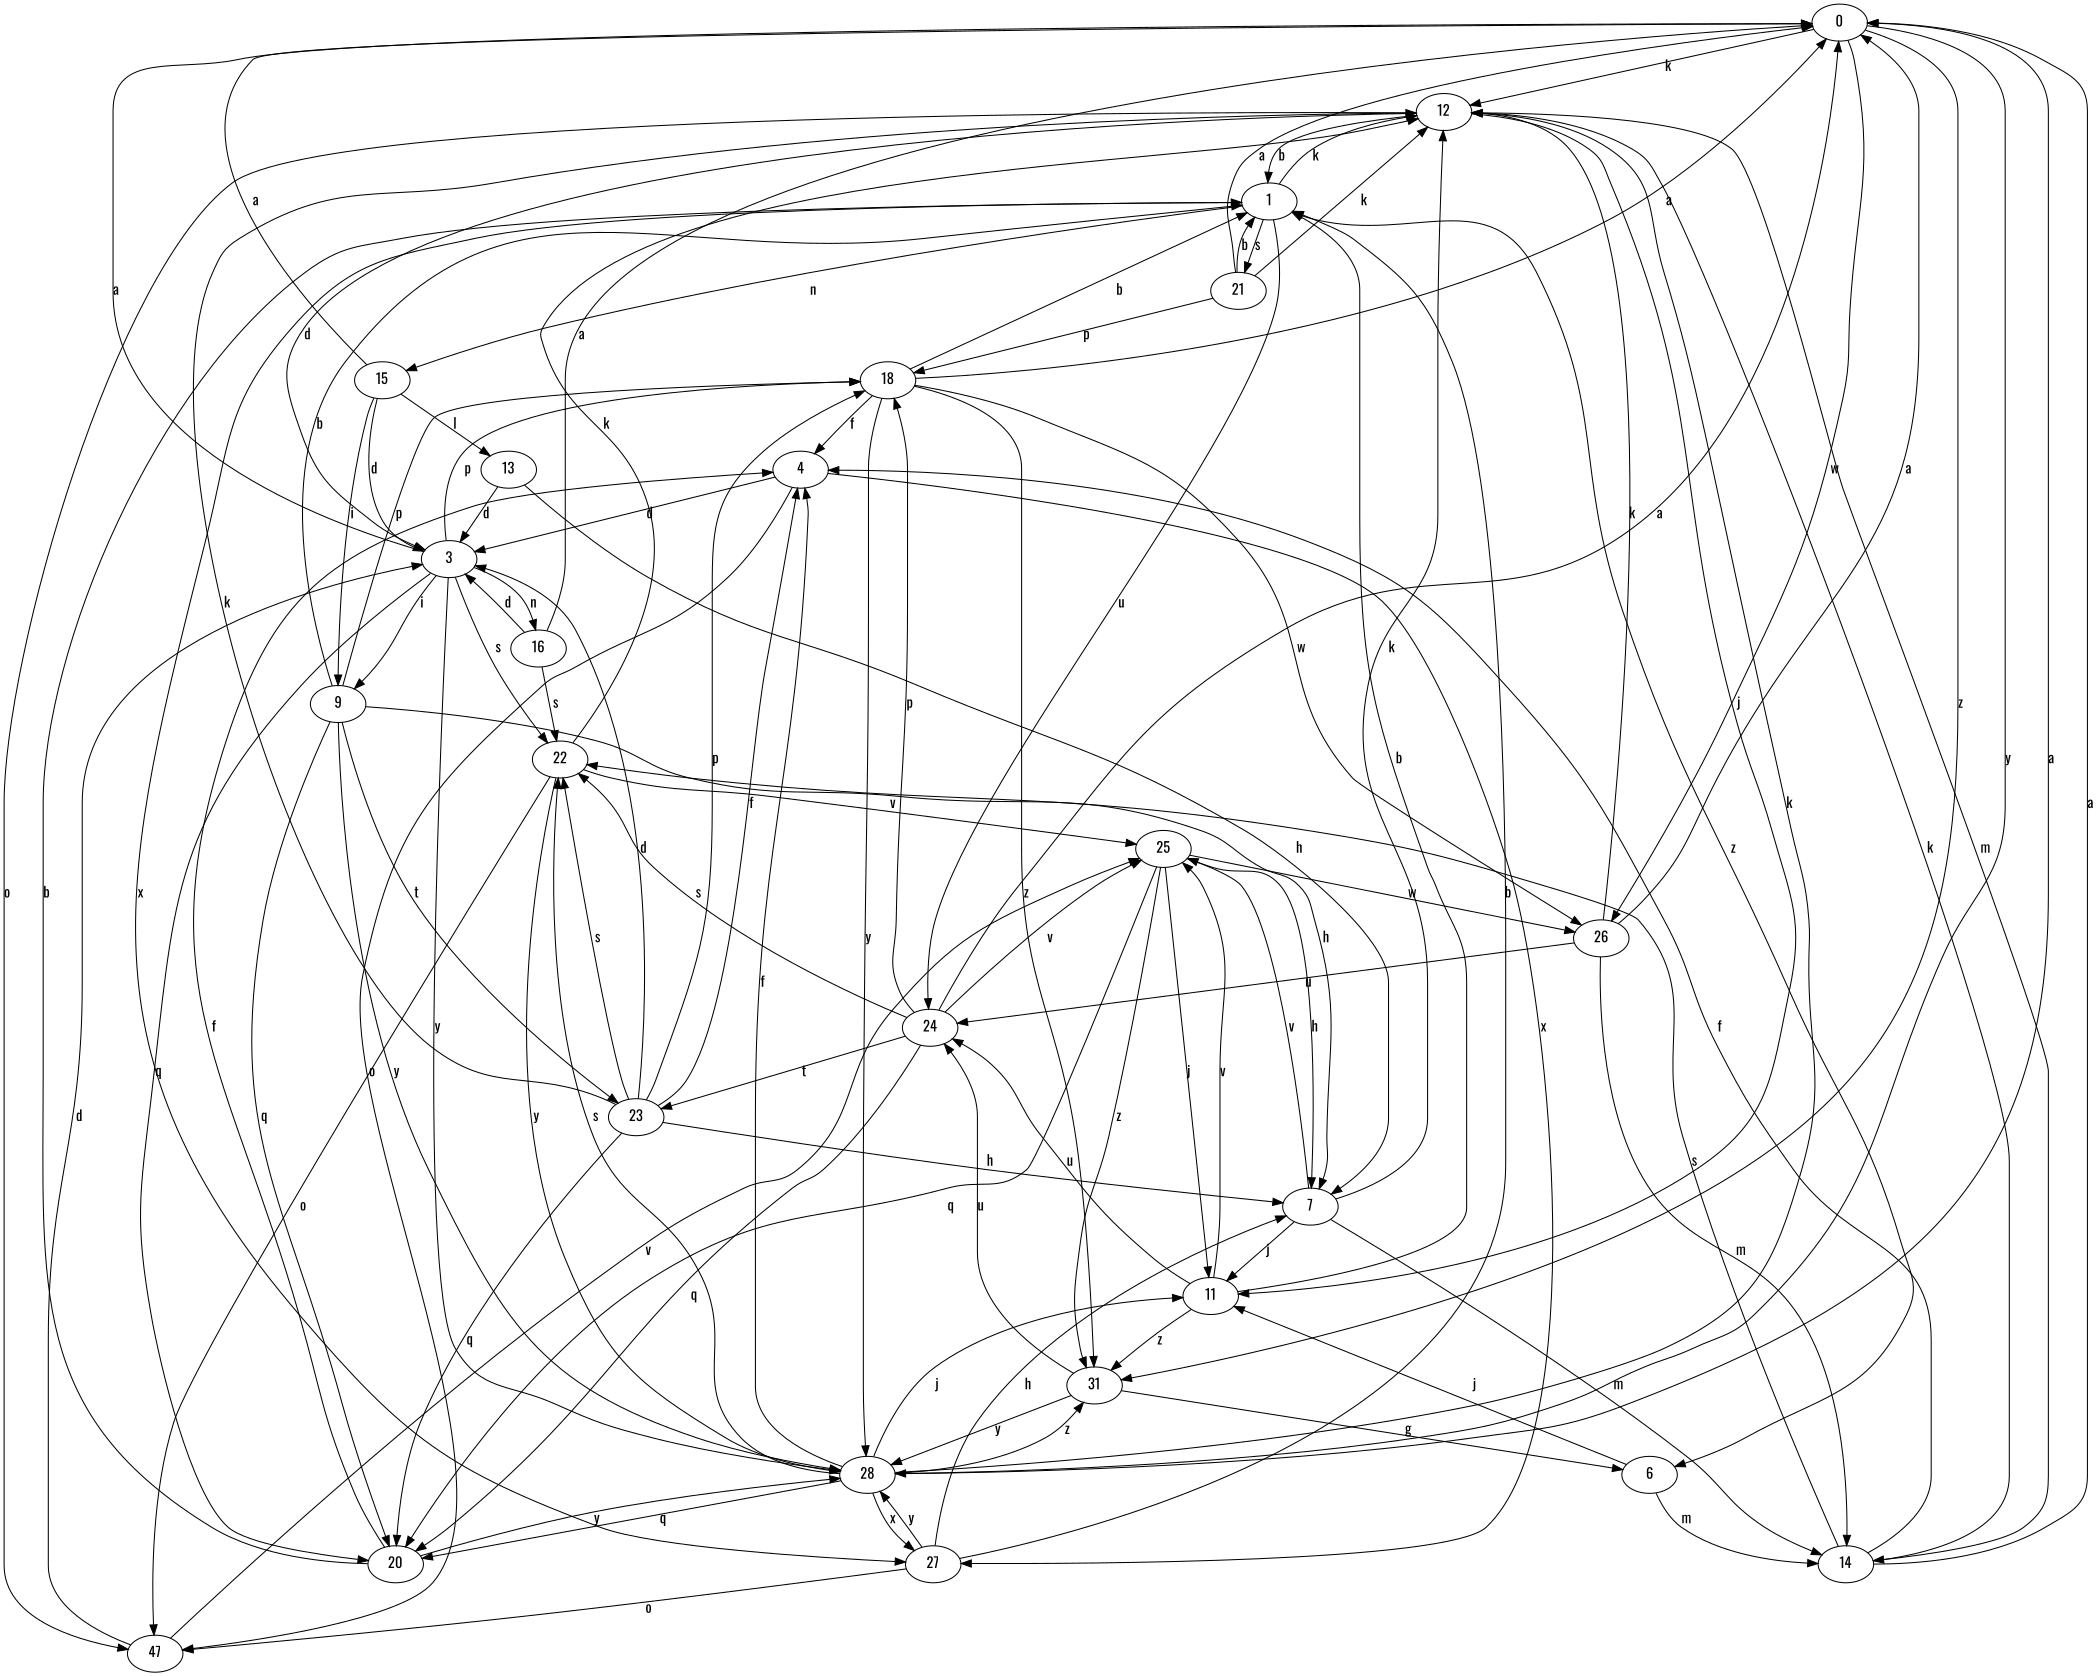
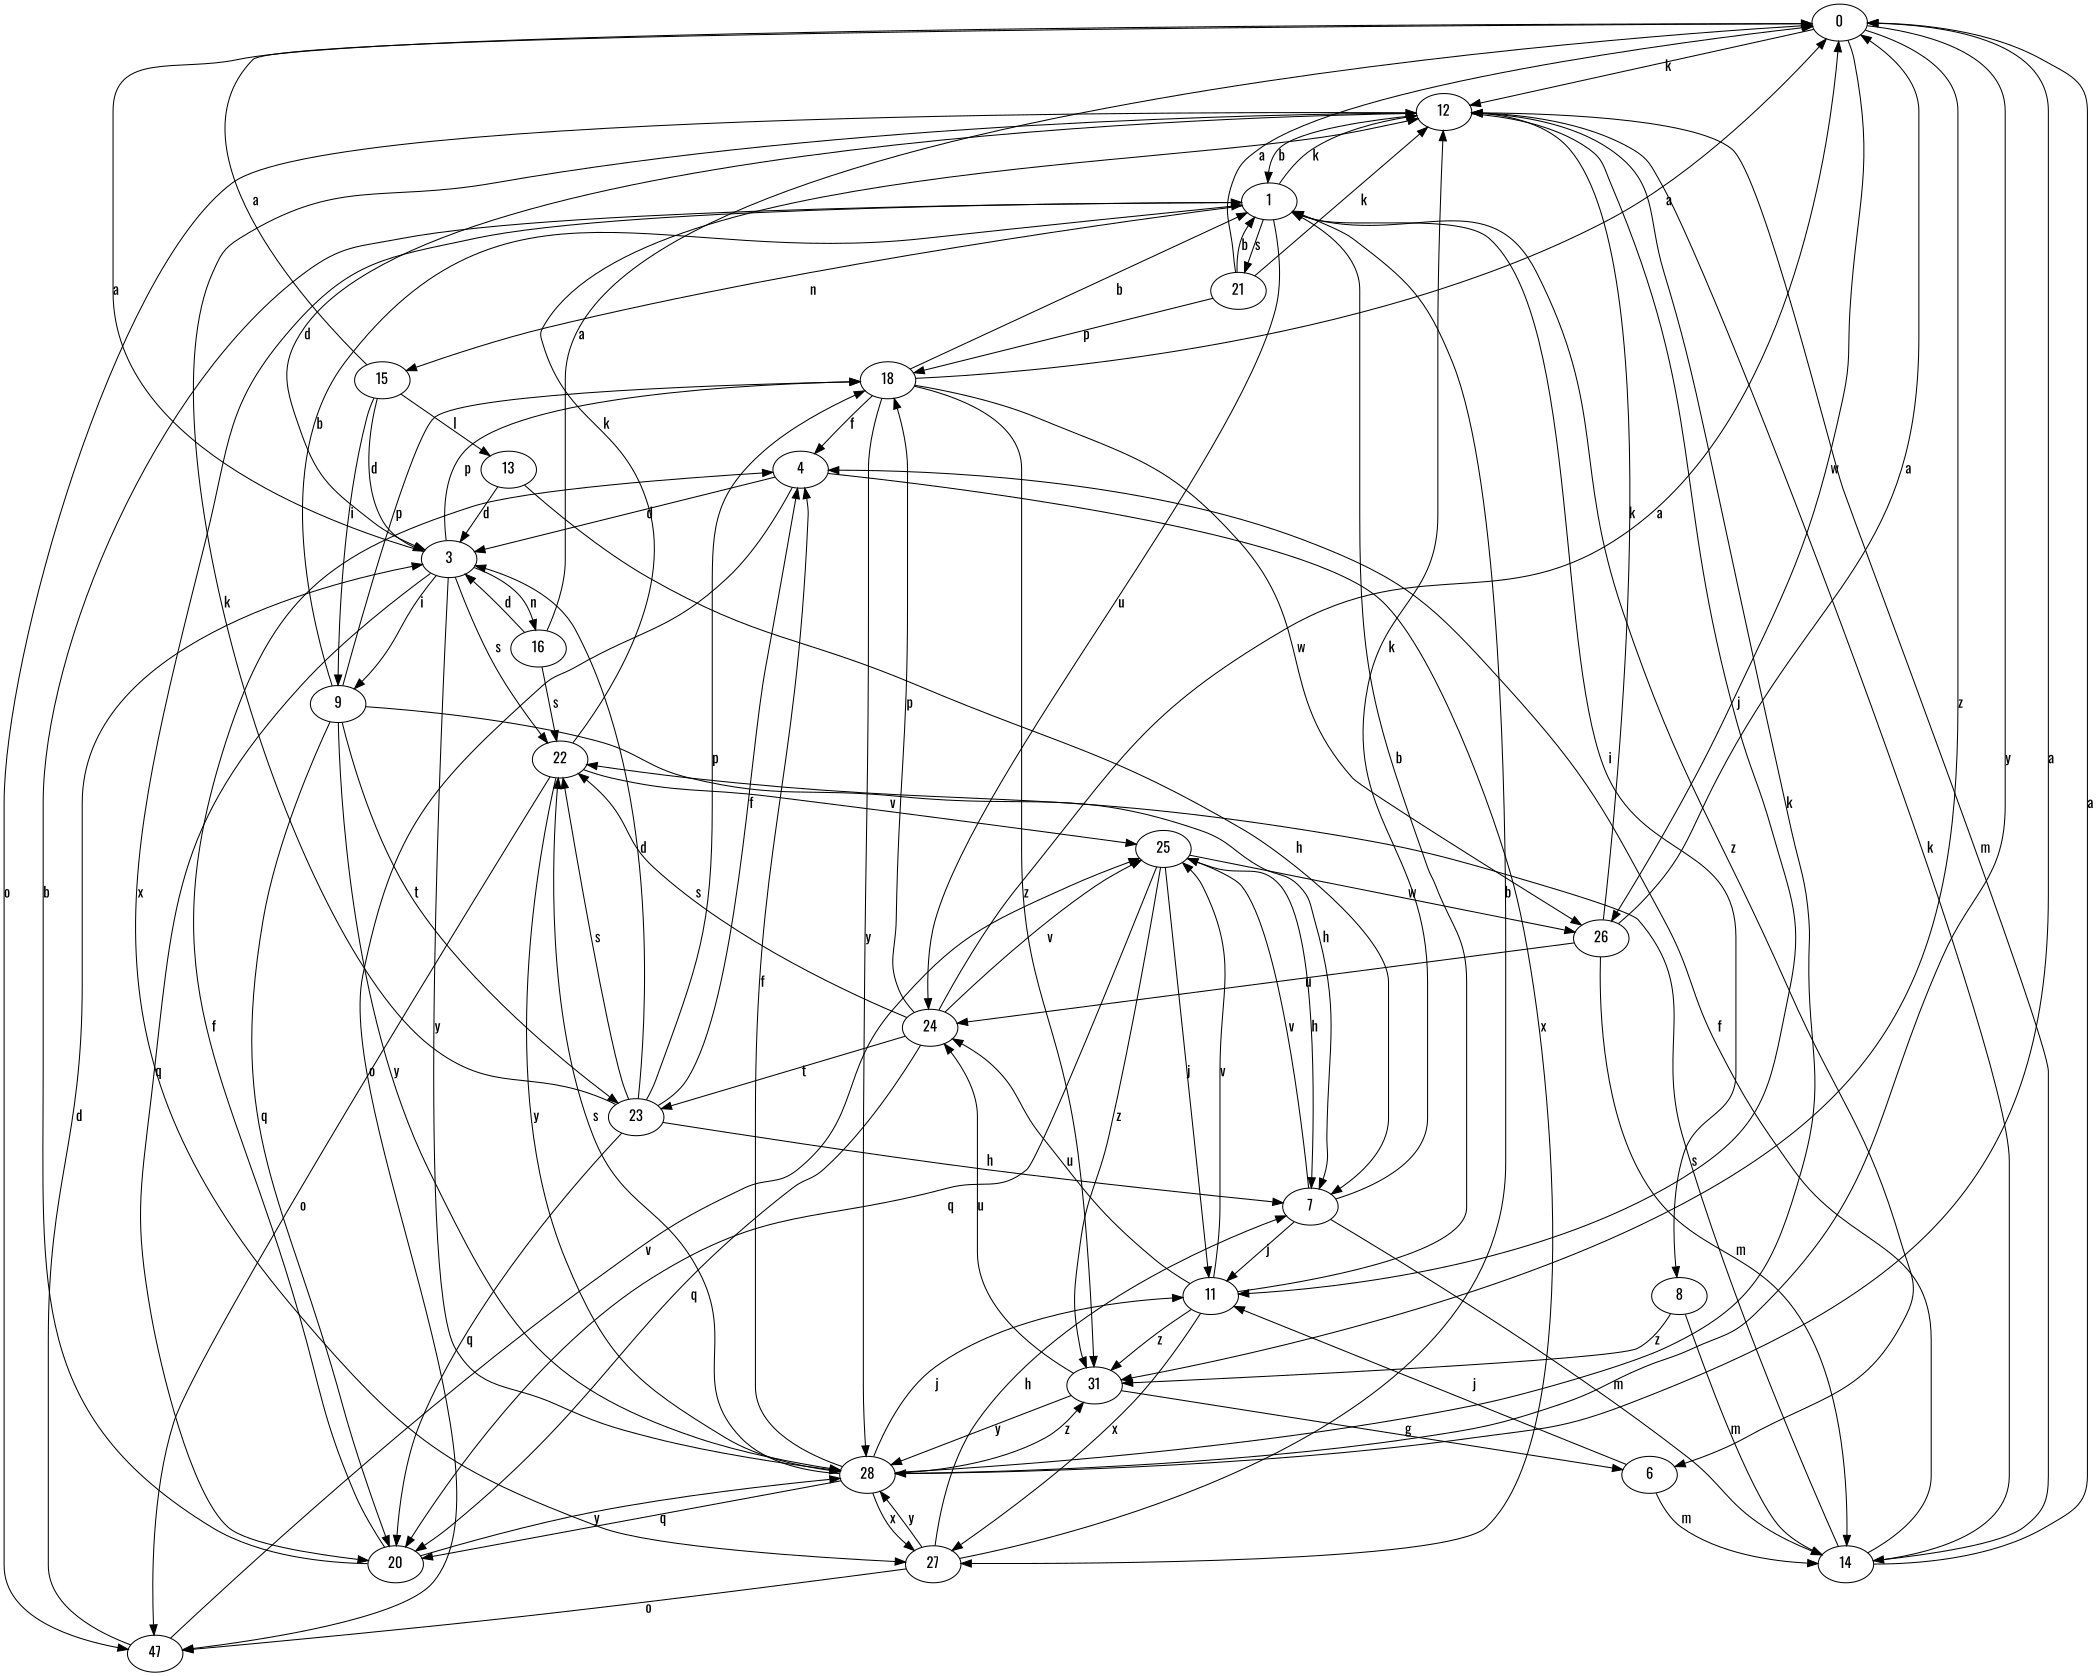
node "8": added
edge "11" -> "27": added, label "x"
